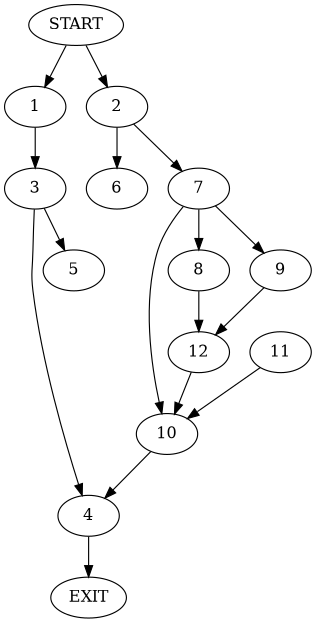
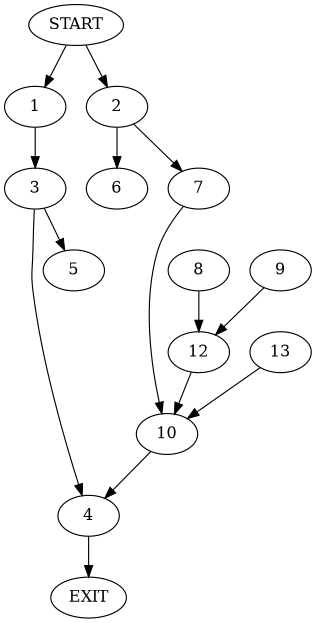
edge "7" -> "8": removed
edge "7" -> "9": removed
node "11": label "11" -> "13"
